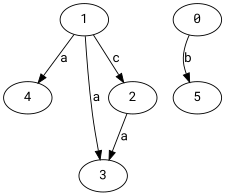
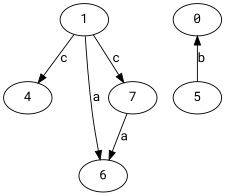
edge "0" -> "5": reversed
edge "1" -> "4": label "a" -> "c"
node "2": label "2" -> "7"
node "3": label "3" -> "6"
